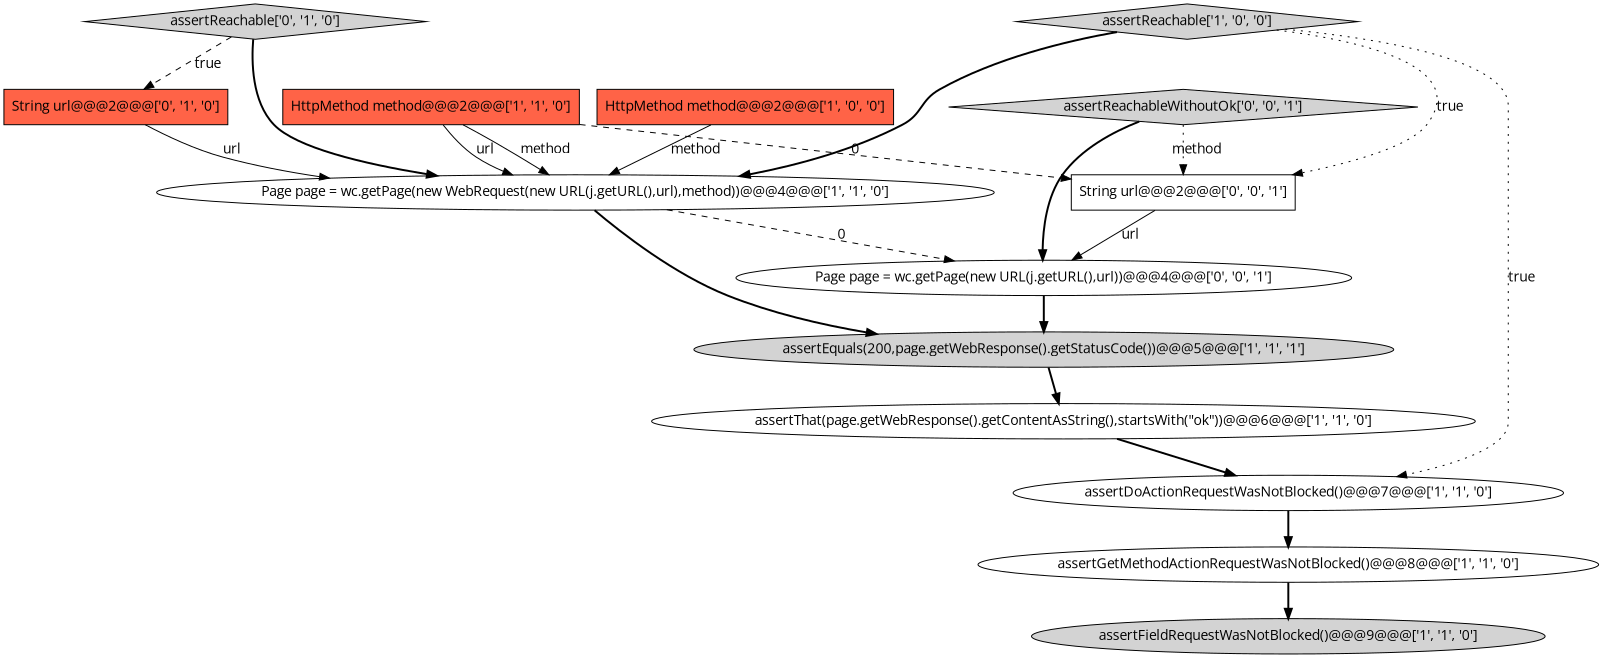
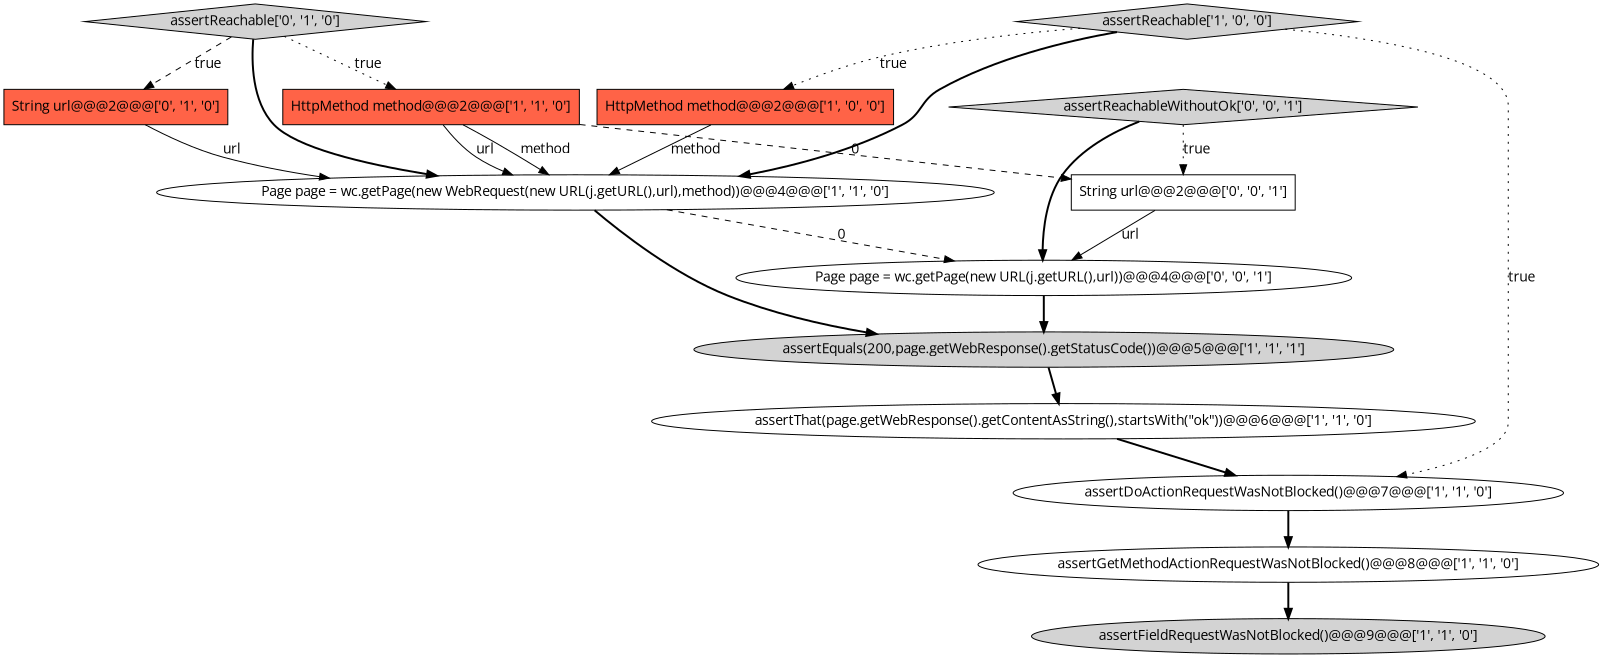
edge "assertReachable['0', '1', '0']" -> "HttpMethod method@@@2@@@['1', '1', '0']": added, label "true"
edge "assertReachable['1', '0', '0']" -> "String url@@@2@@@['0', '0', '1']": now "assertReachable['1', '0', '0']" -> "HttpMethod method@@@2@@@['1', '0', '0']"
edge "assertReachableWithoutOk['0', '0', '1']" -> "String url@@@2@@@['0', '0', '1']": label "method" -> "true"
